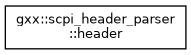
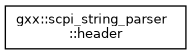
node "gxx::scpi_header_parser ::header": label "gxx::scpi_header_parser ::header" -> "gxx::scpi_string_parser ::header"
